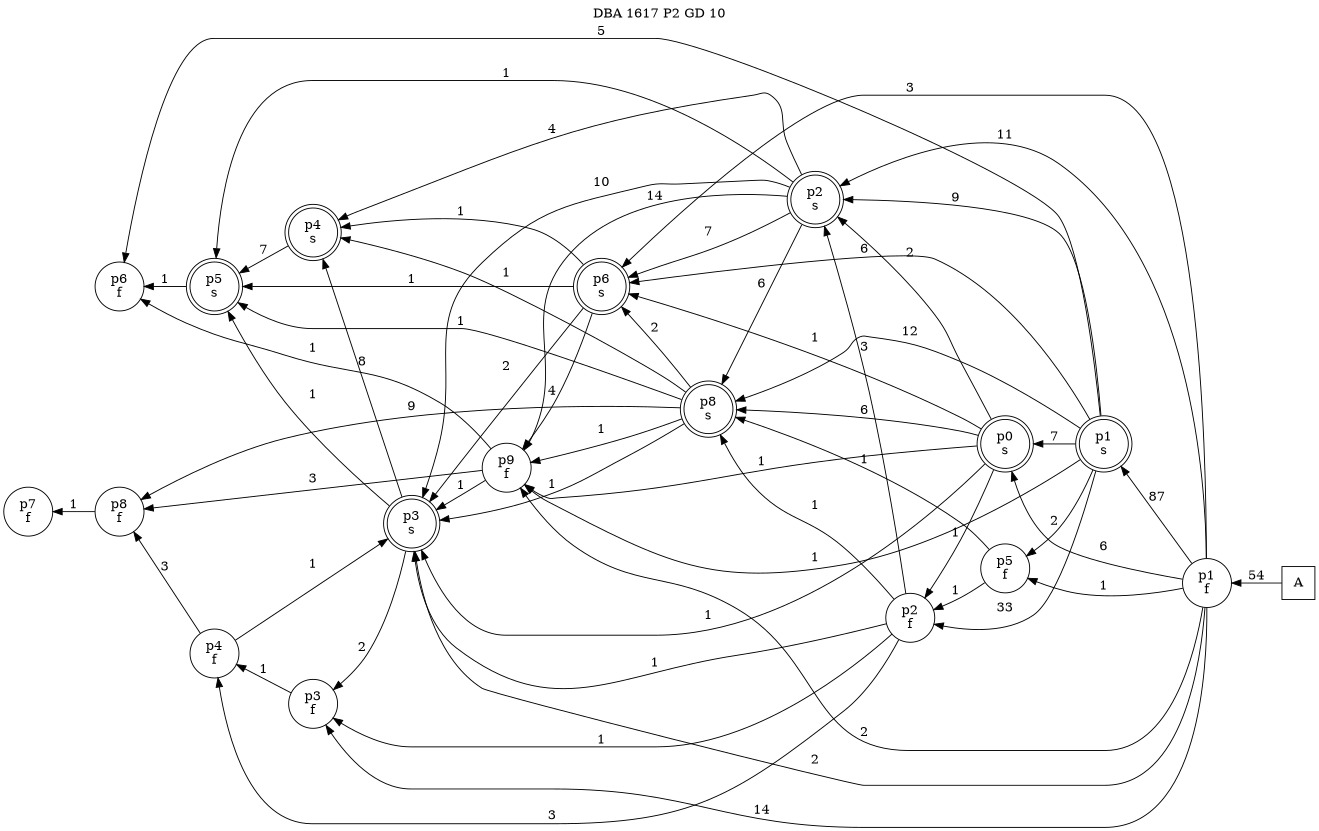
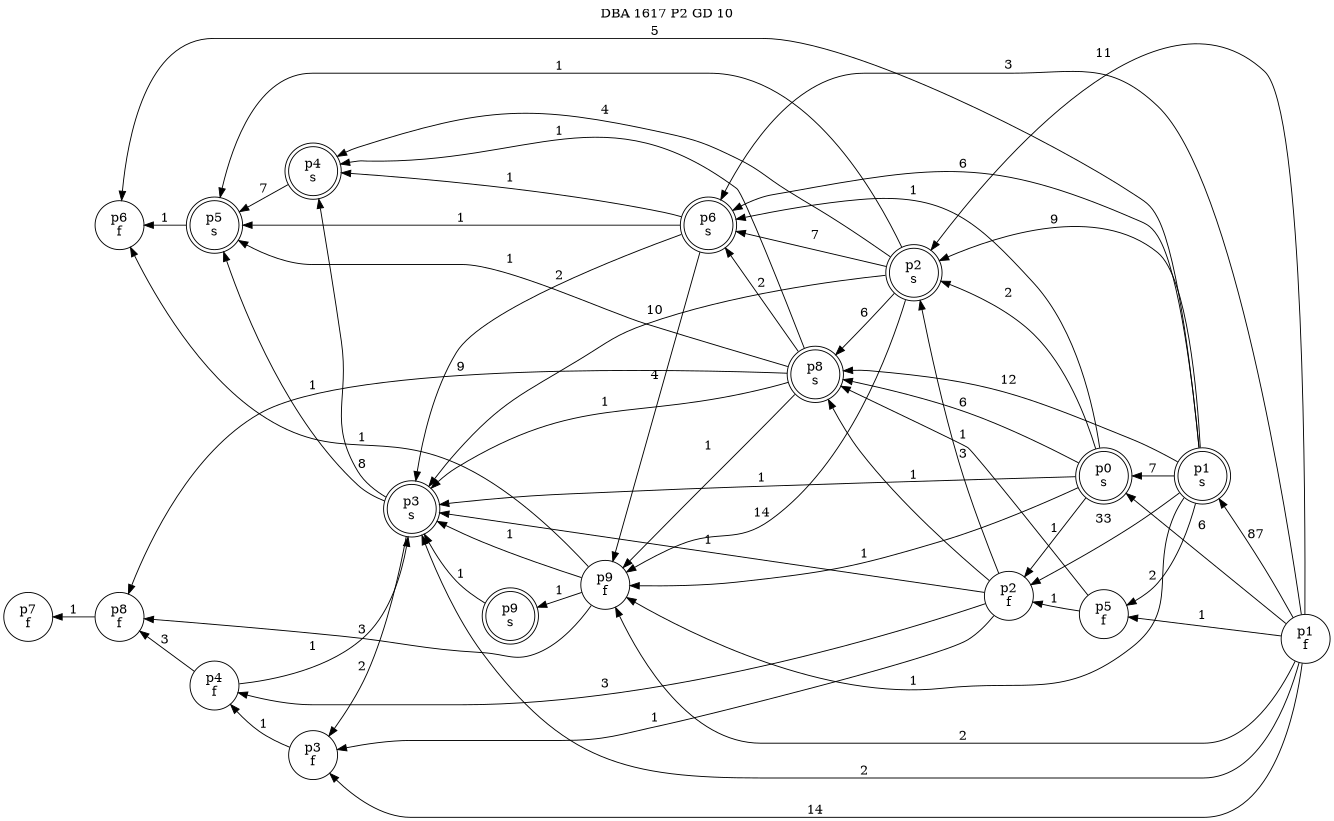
node "A": removed
node "p9 s": added
